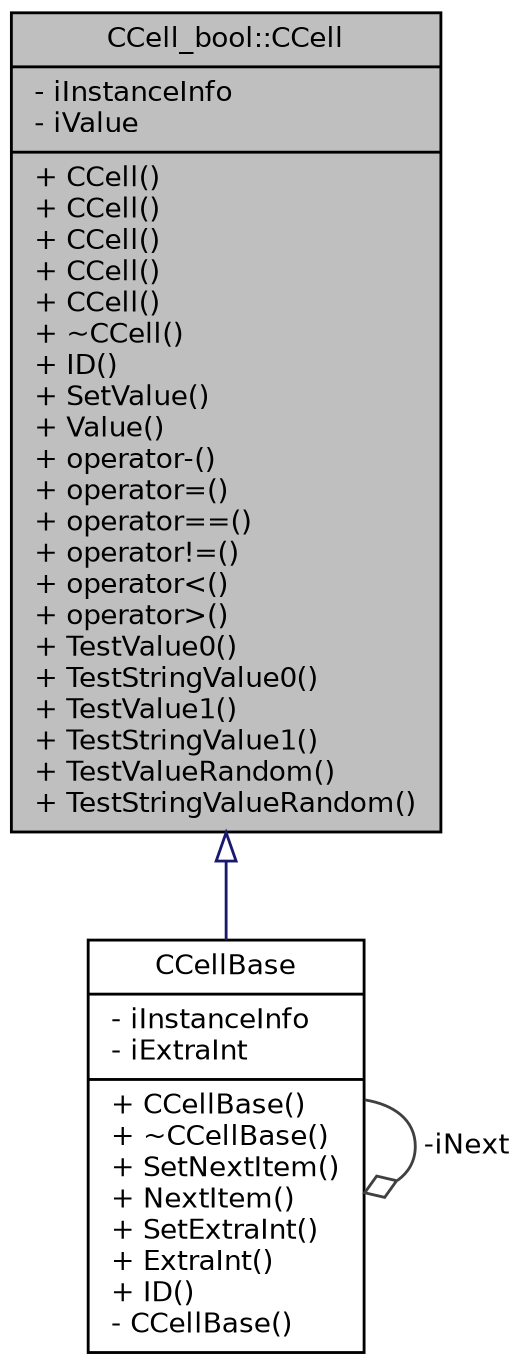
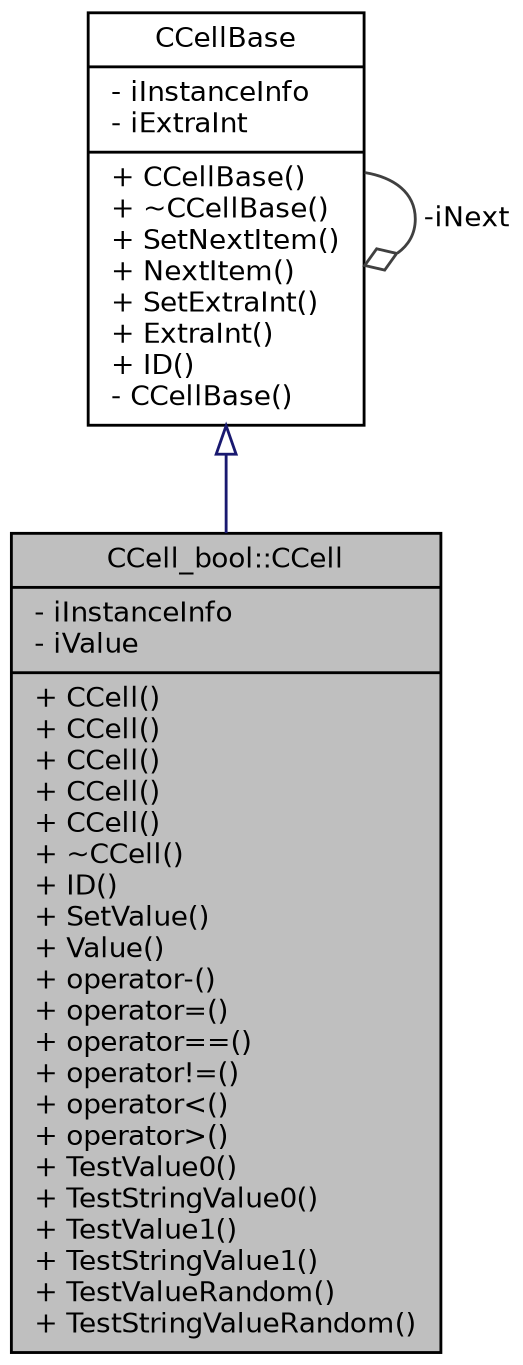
edge "CCellBase" -> "CCell_bool::CCell": reversed
